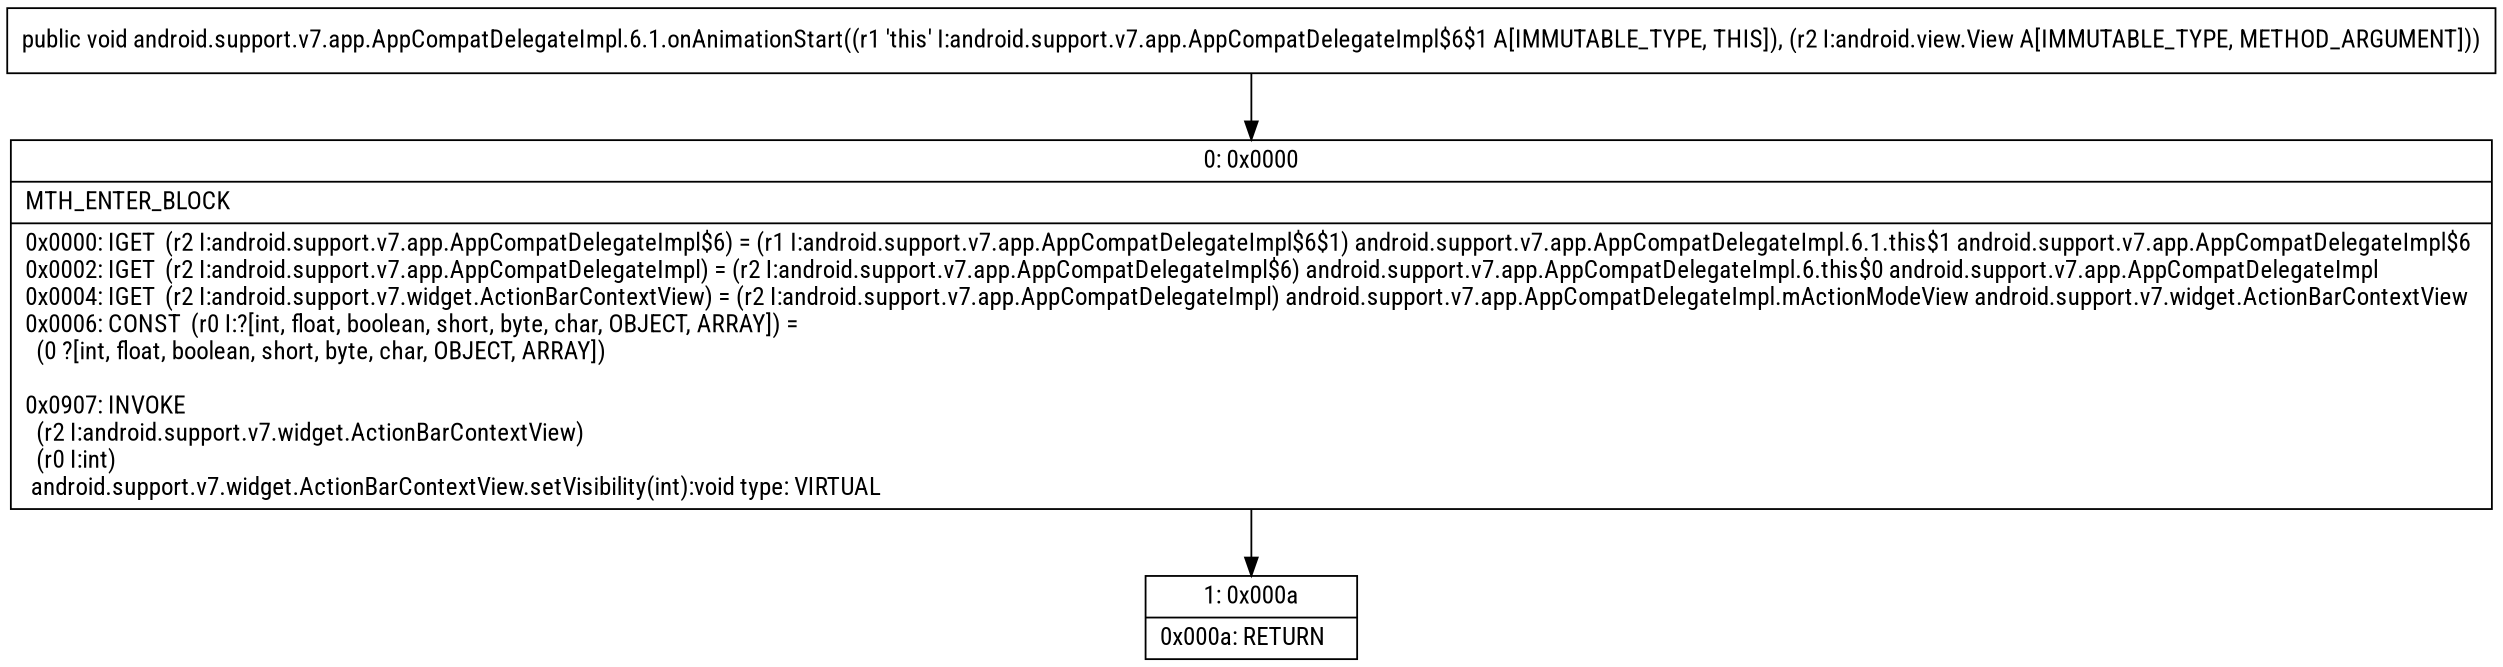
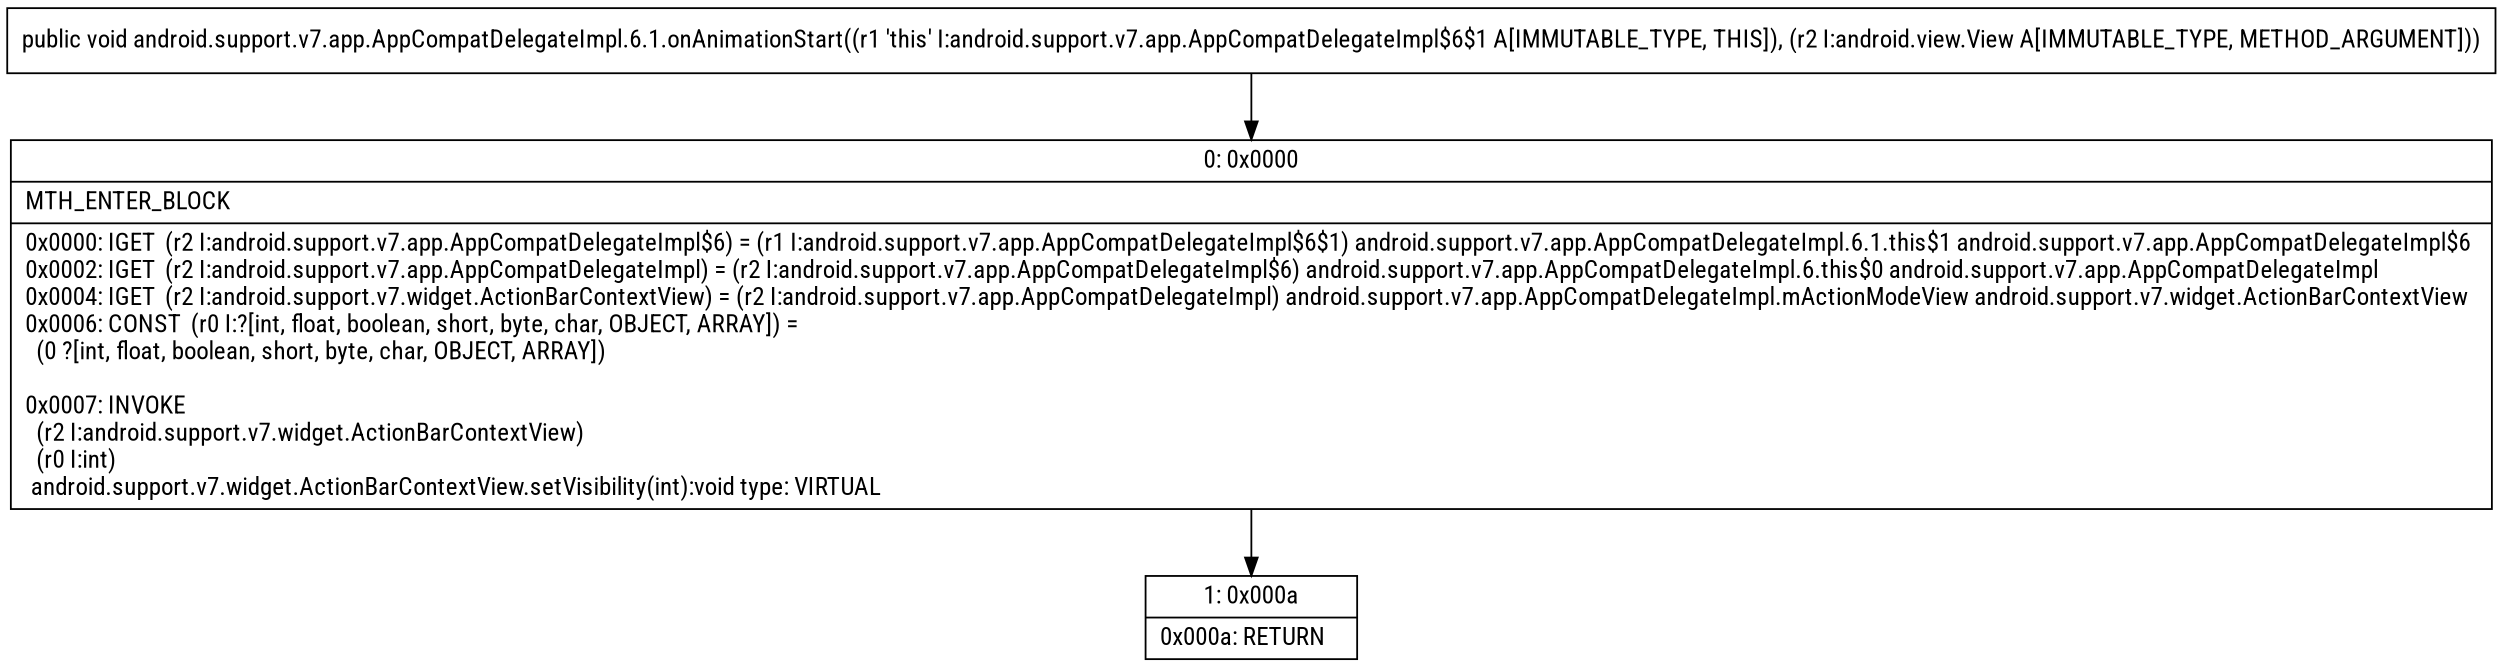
node "0: 0x0000": text "0x0907: INVOKE" -> "0x0007: INVOKE"
